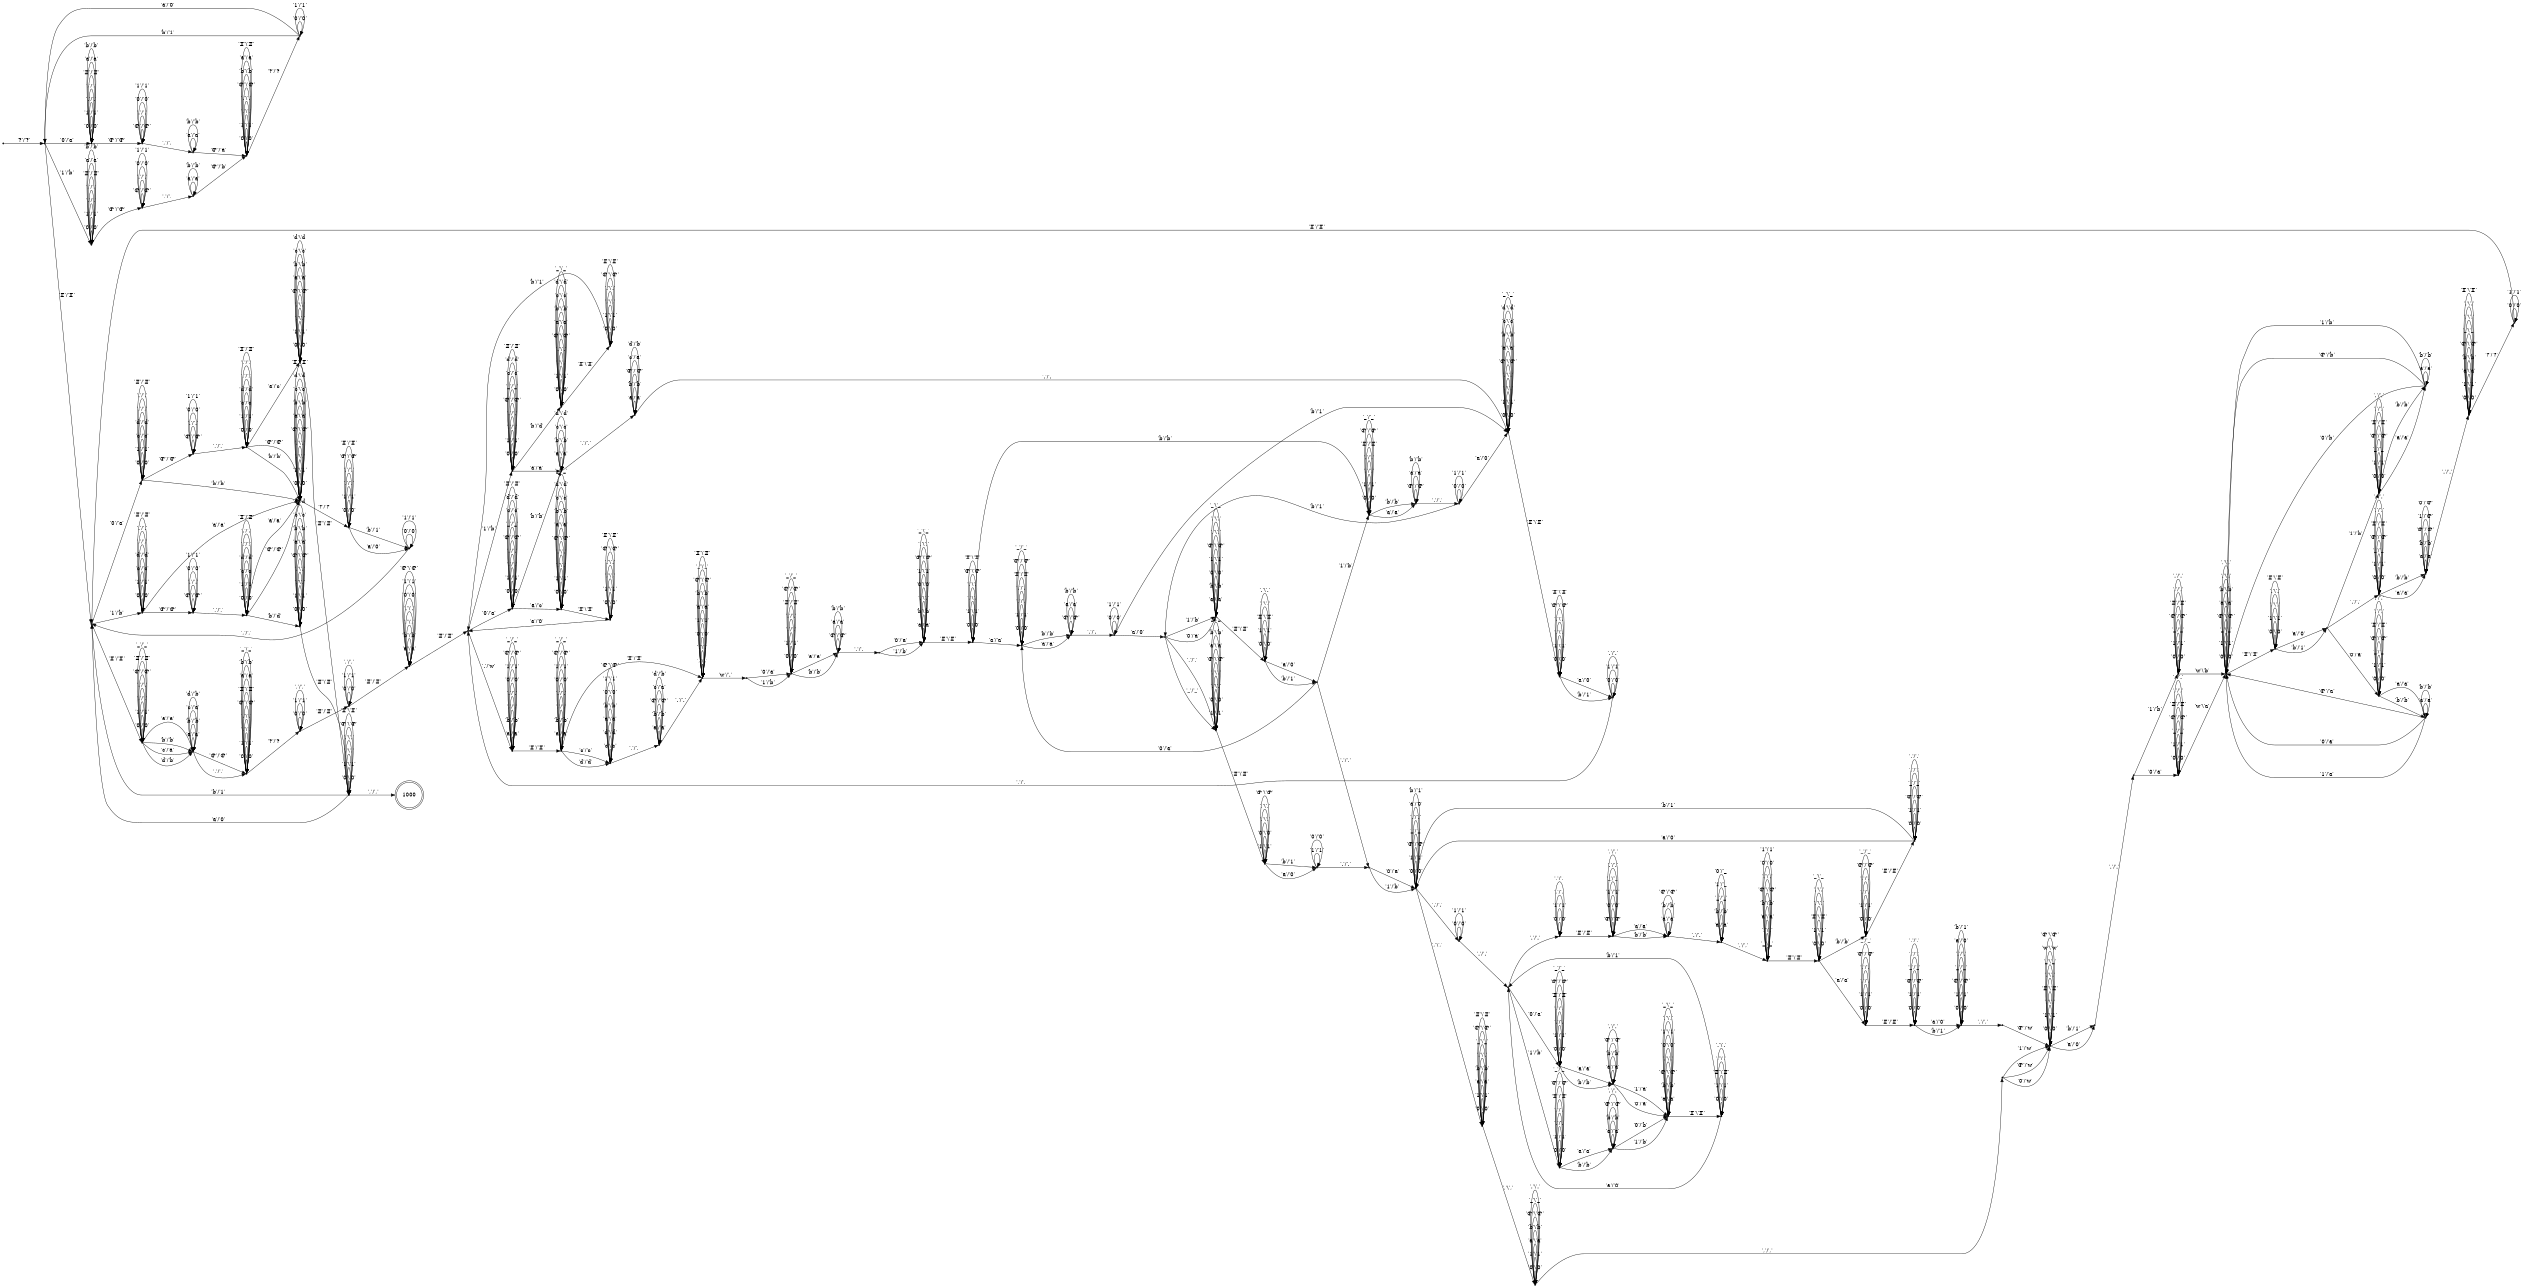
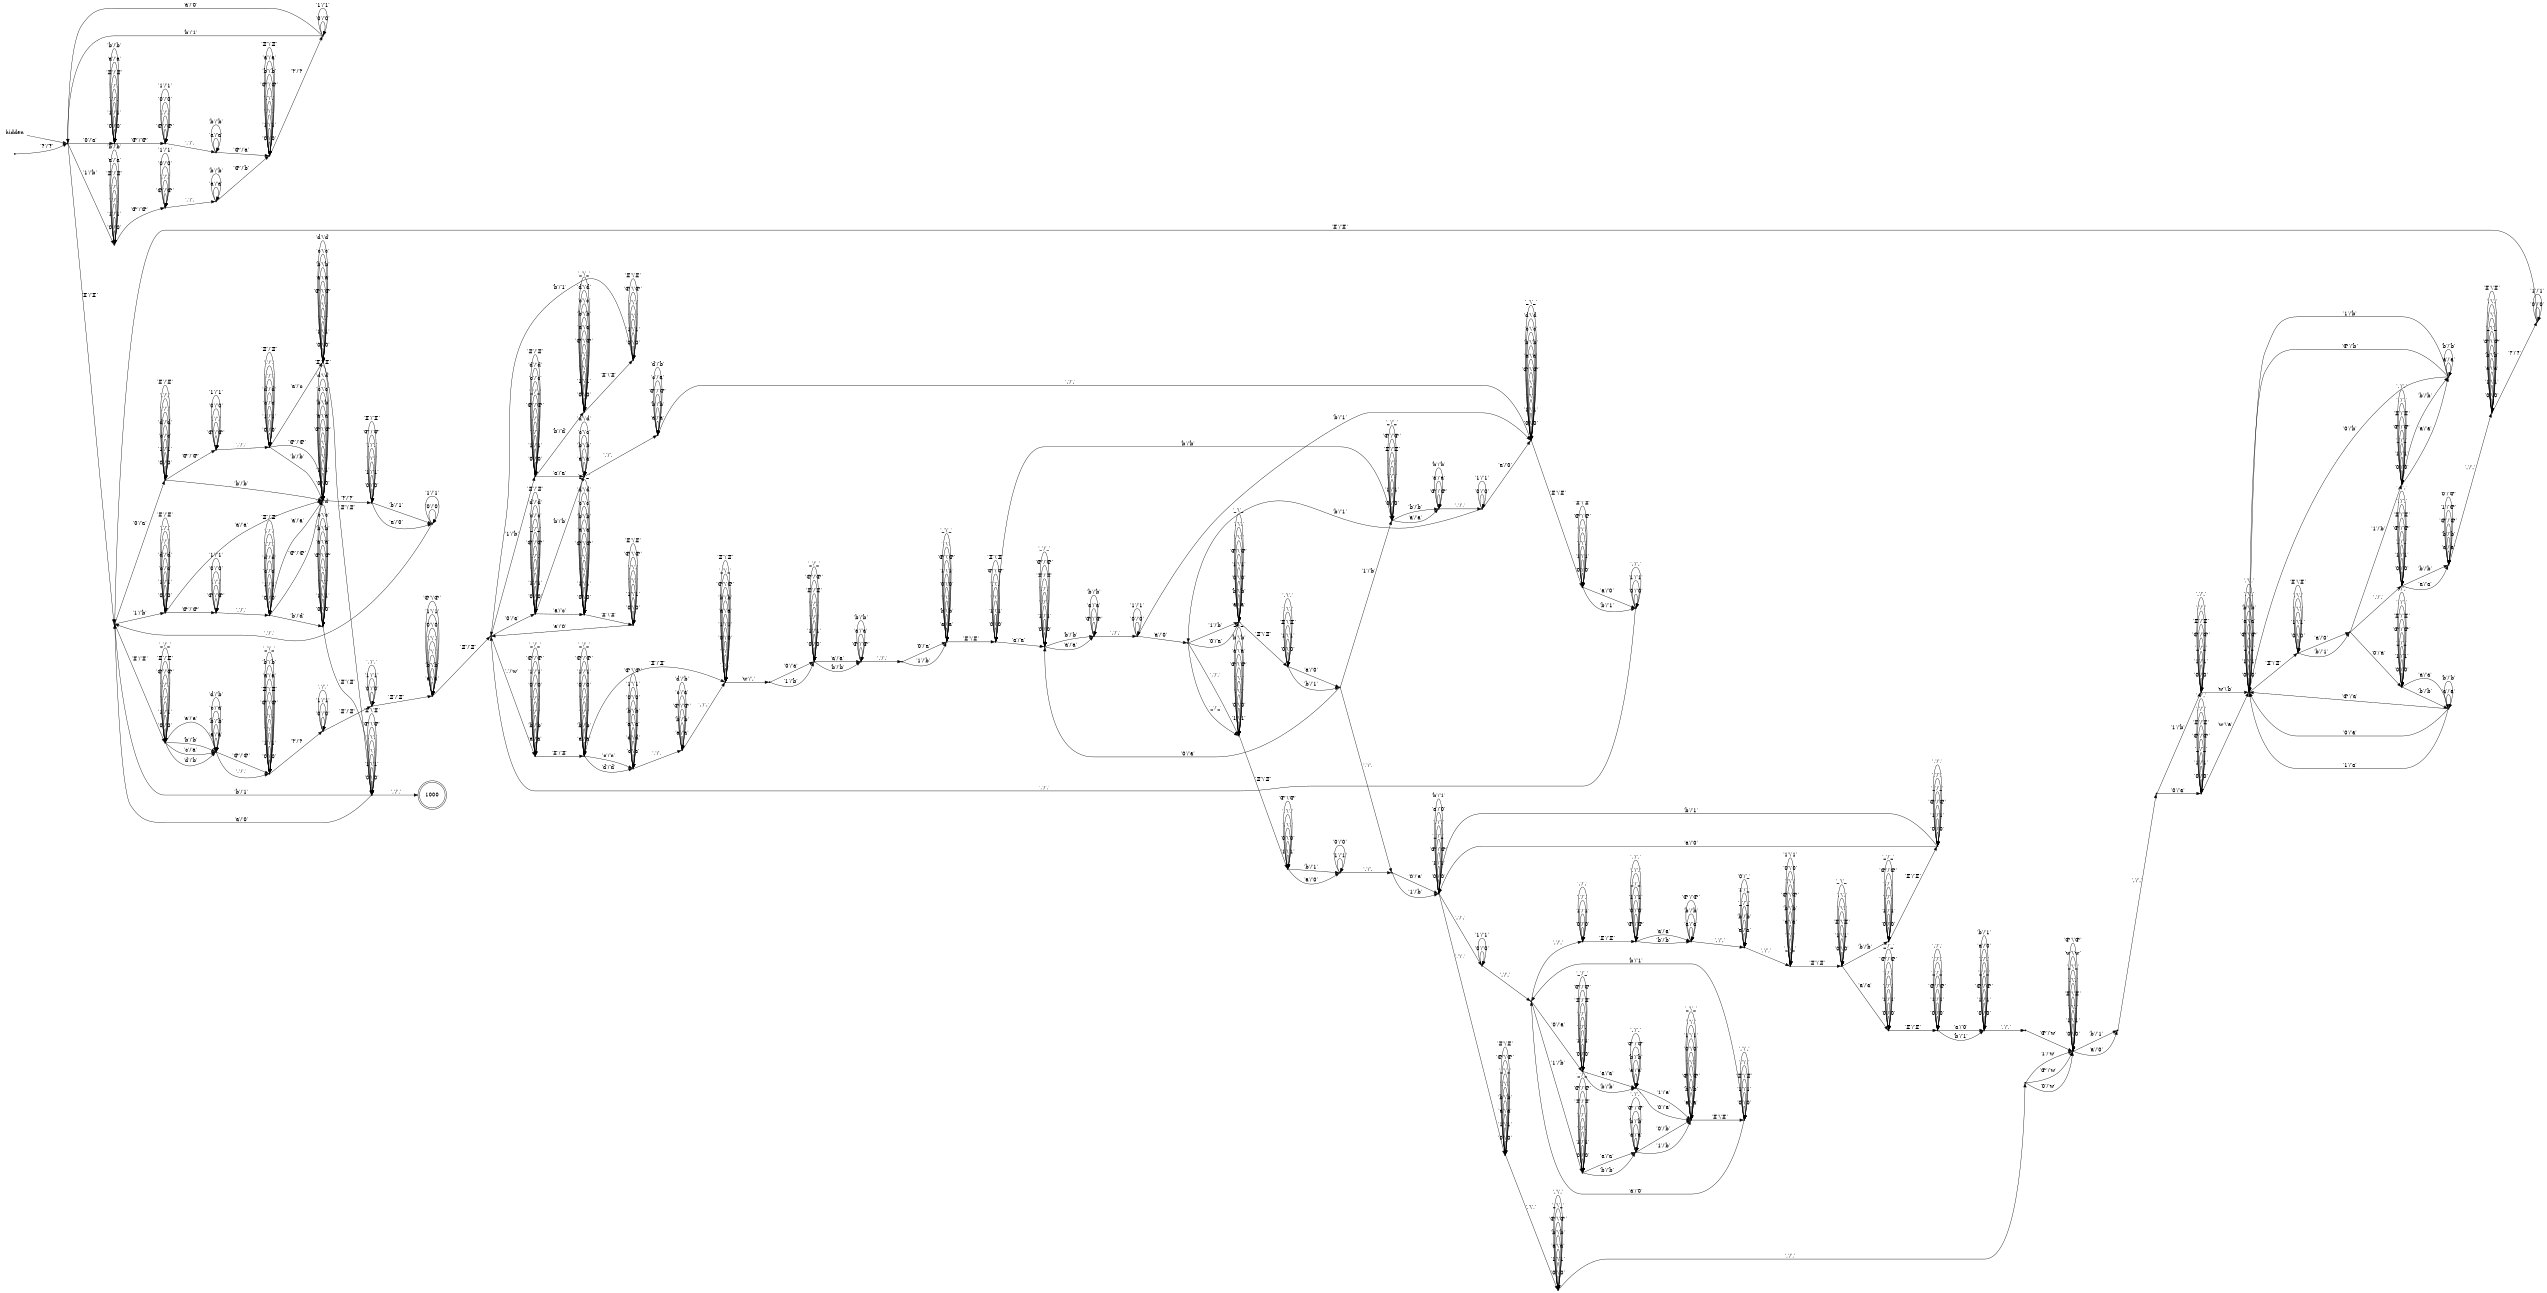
node "hidden": added
